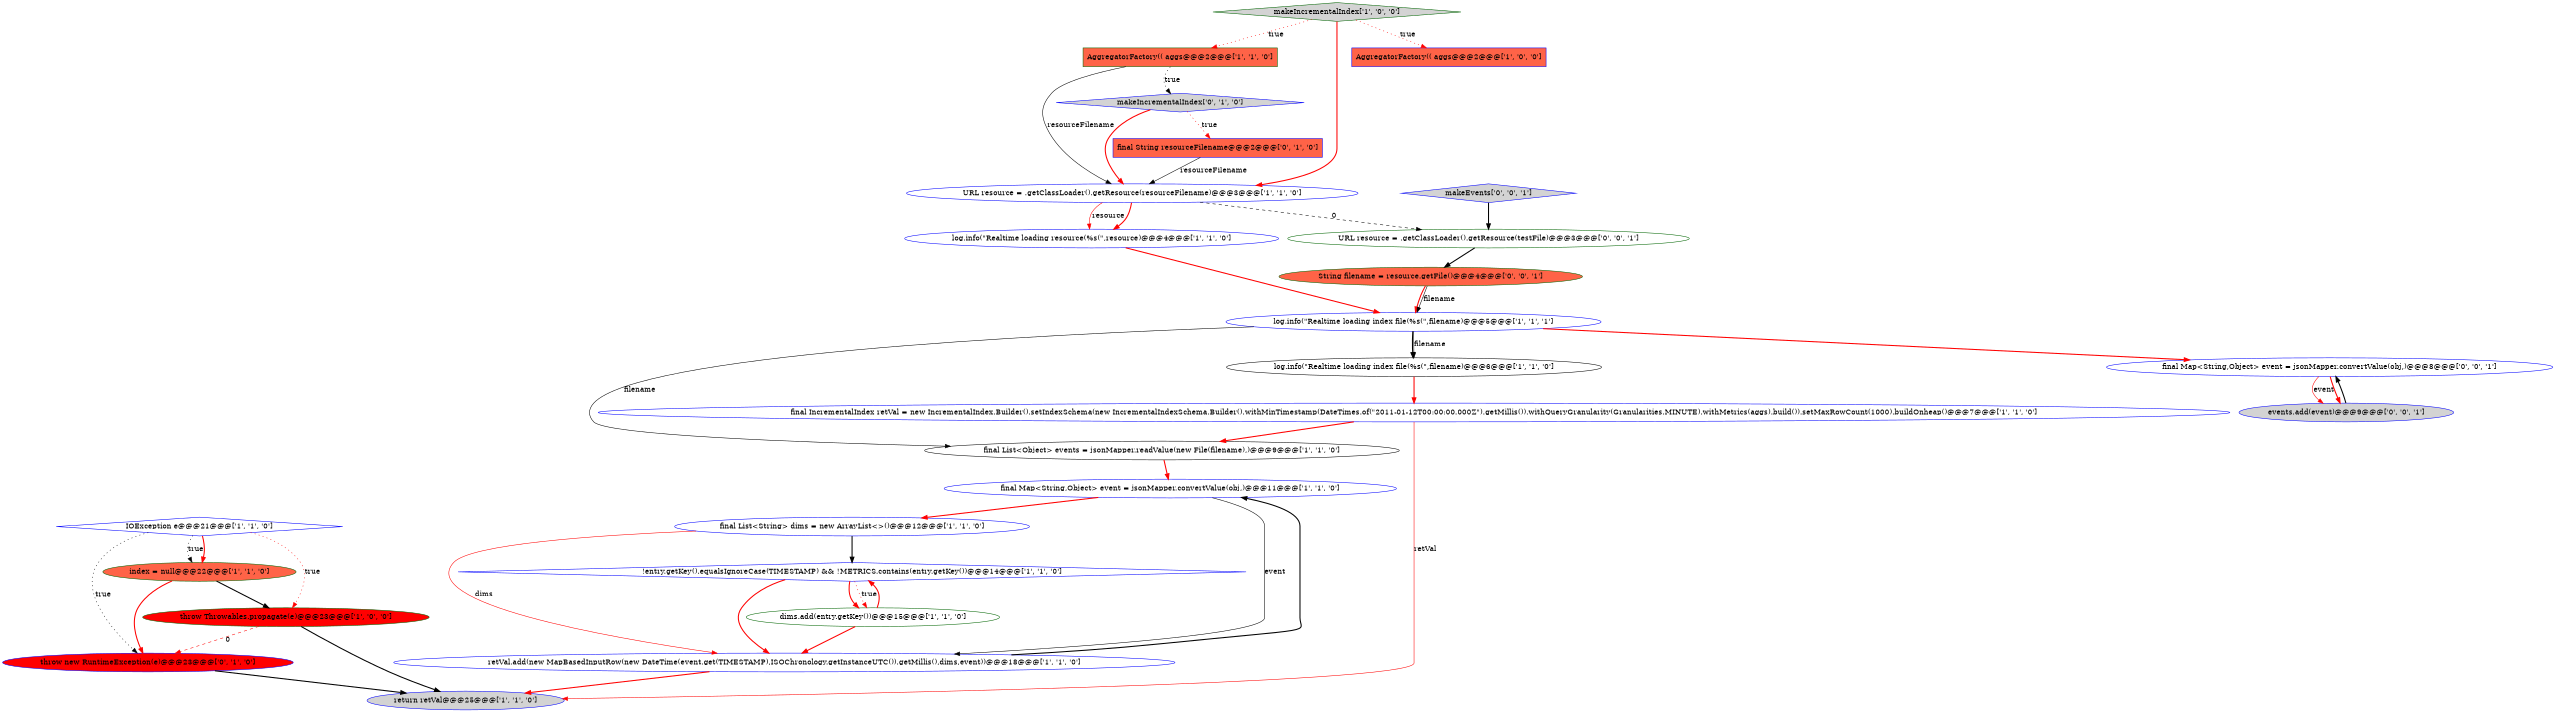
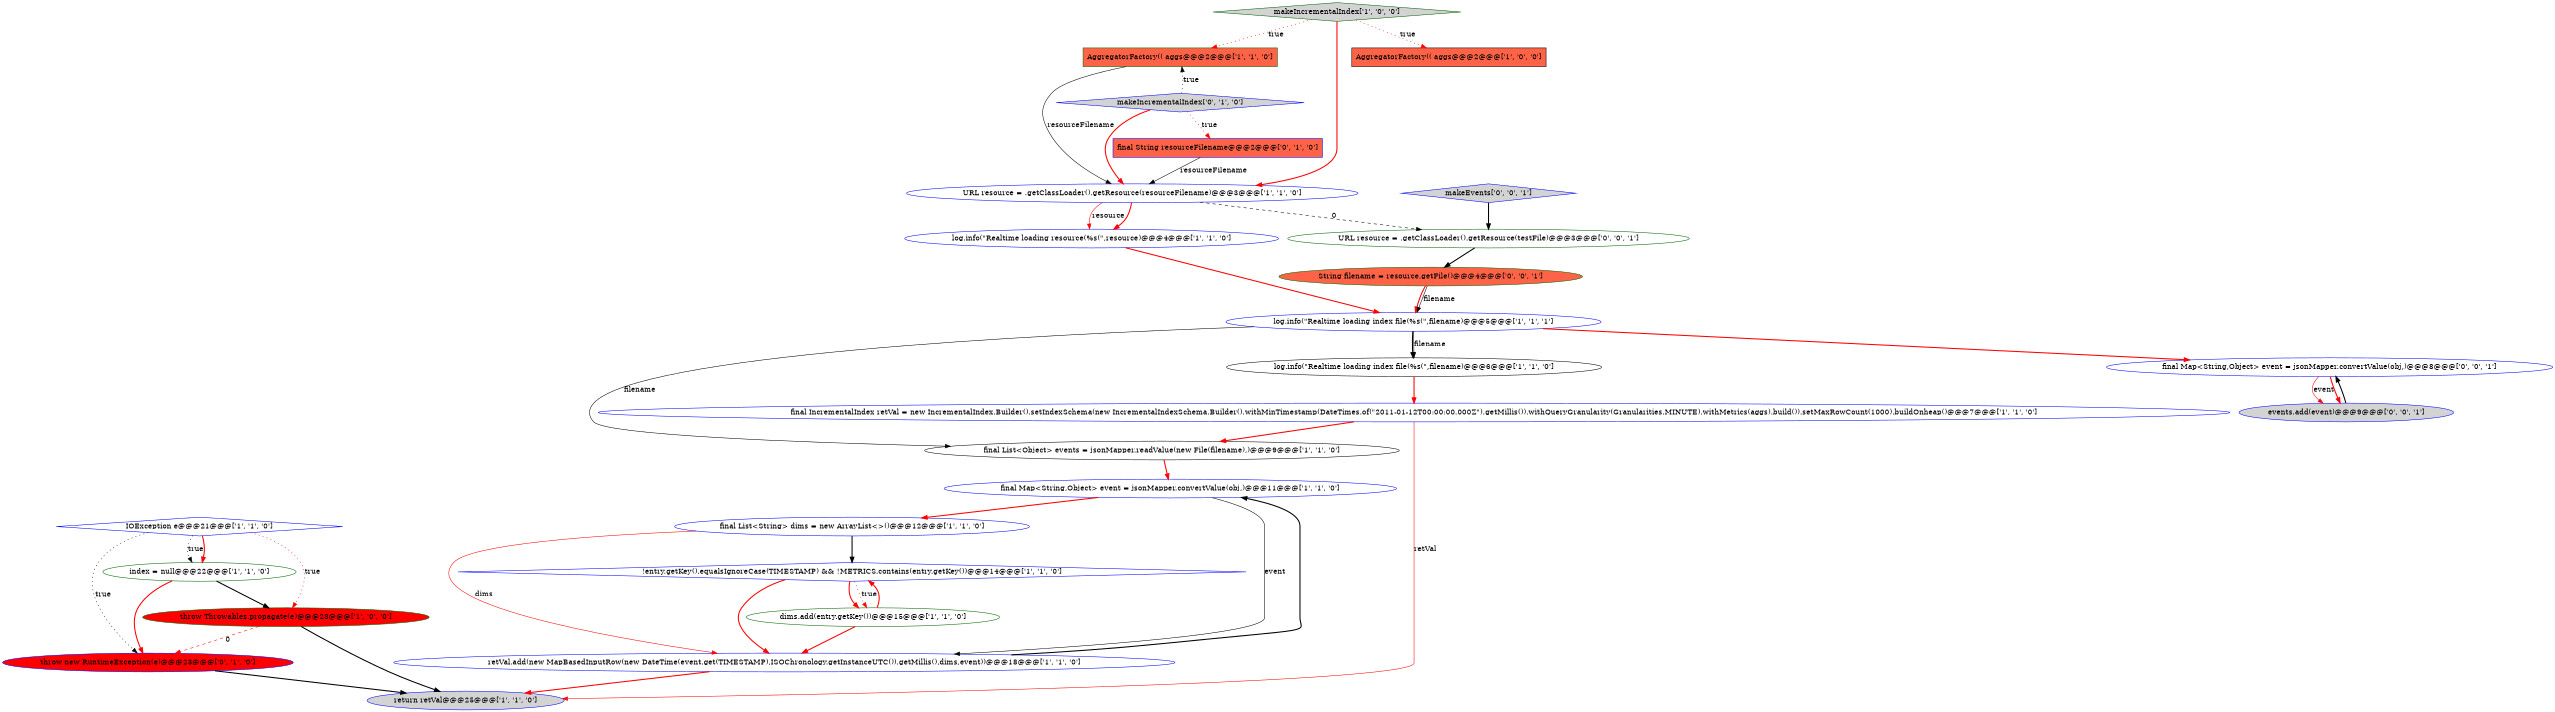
node "AggregatorFactory(( aggs@@@2@@@['1', '0', '0']": color blue -> black
edge "AggregatorFactory(( aggs@@@2@@@['1', '1', '0']" -> "makeIncrementalIndex['0', '1', '0']": reversed
node "index = null@@@22@@@['1', '1', '0']": fillcolor tomato -> white
